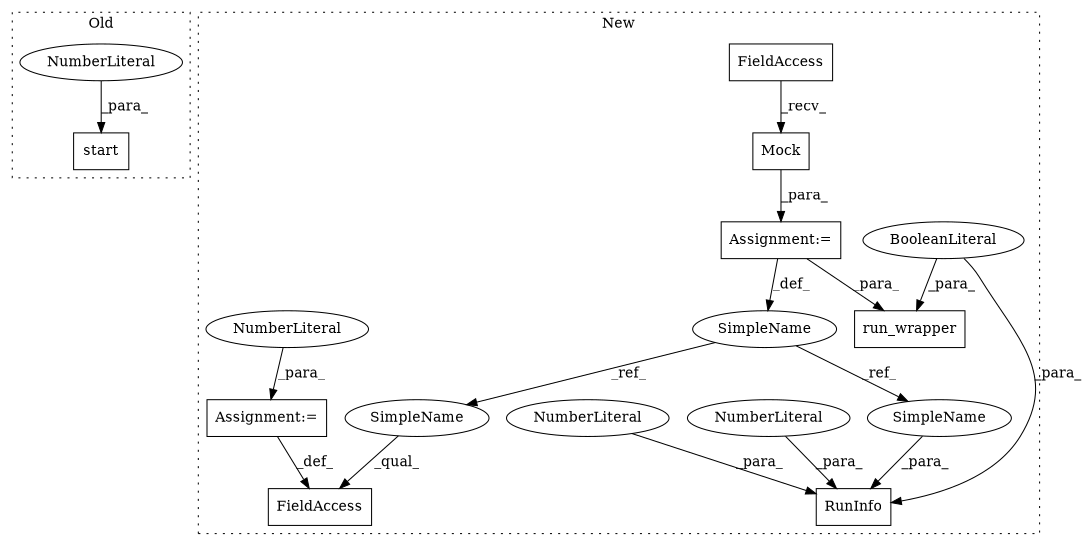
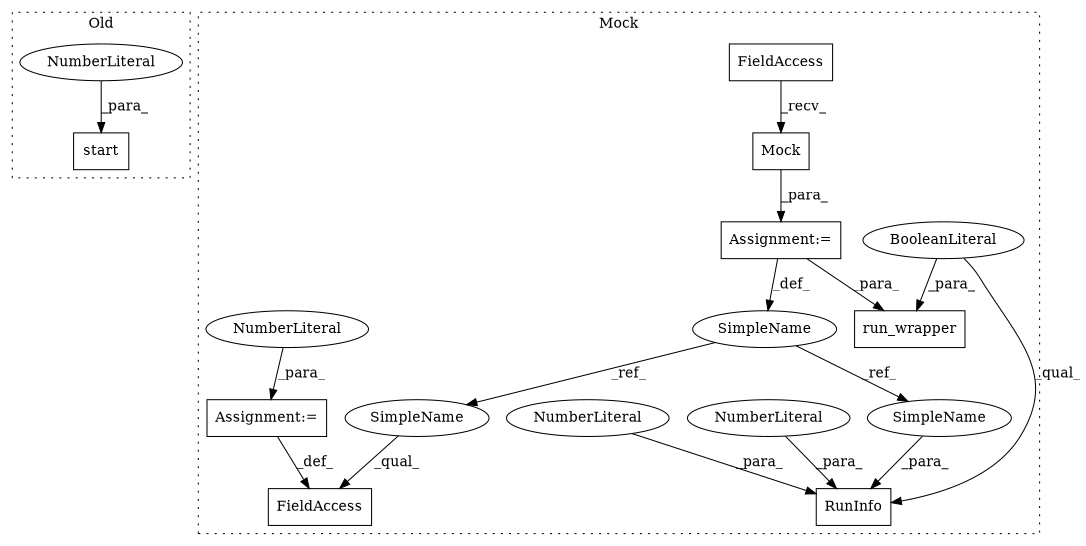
cluster "New": label "New" -> "Mock"
edge "BooleanLiteral" -> "RunInfo": label "_para_" -> "_qual_"
